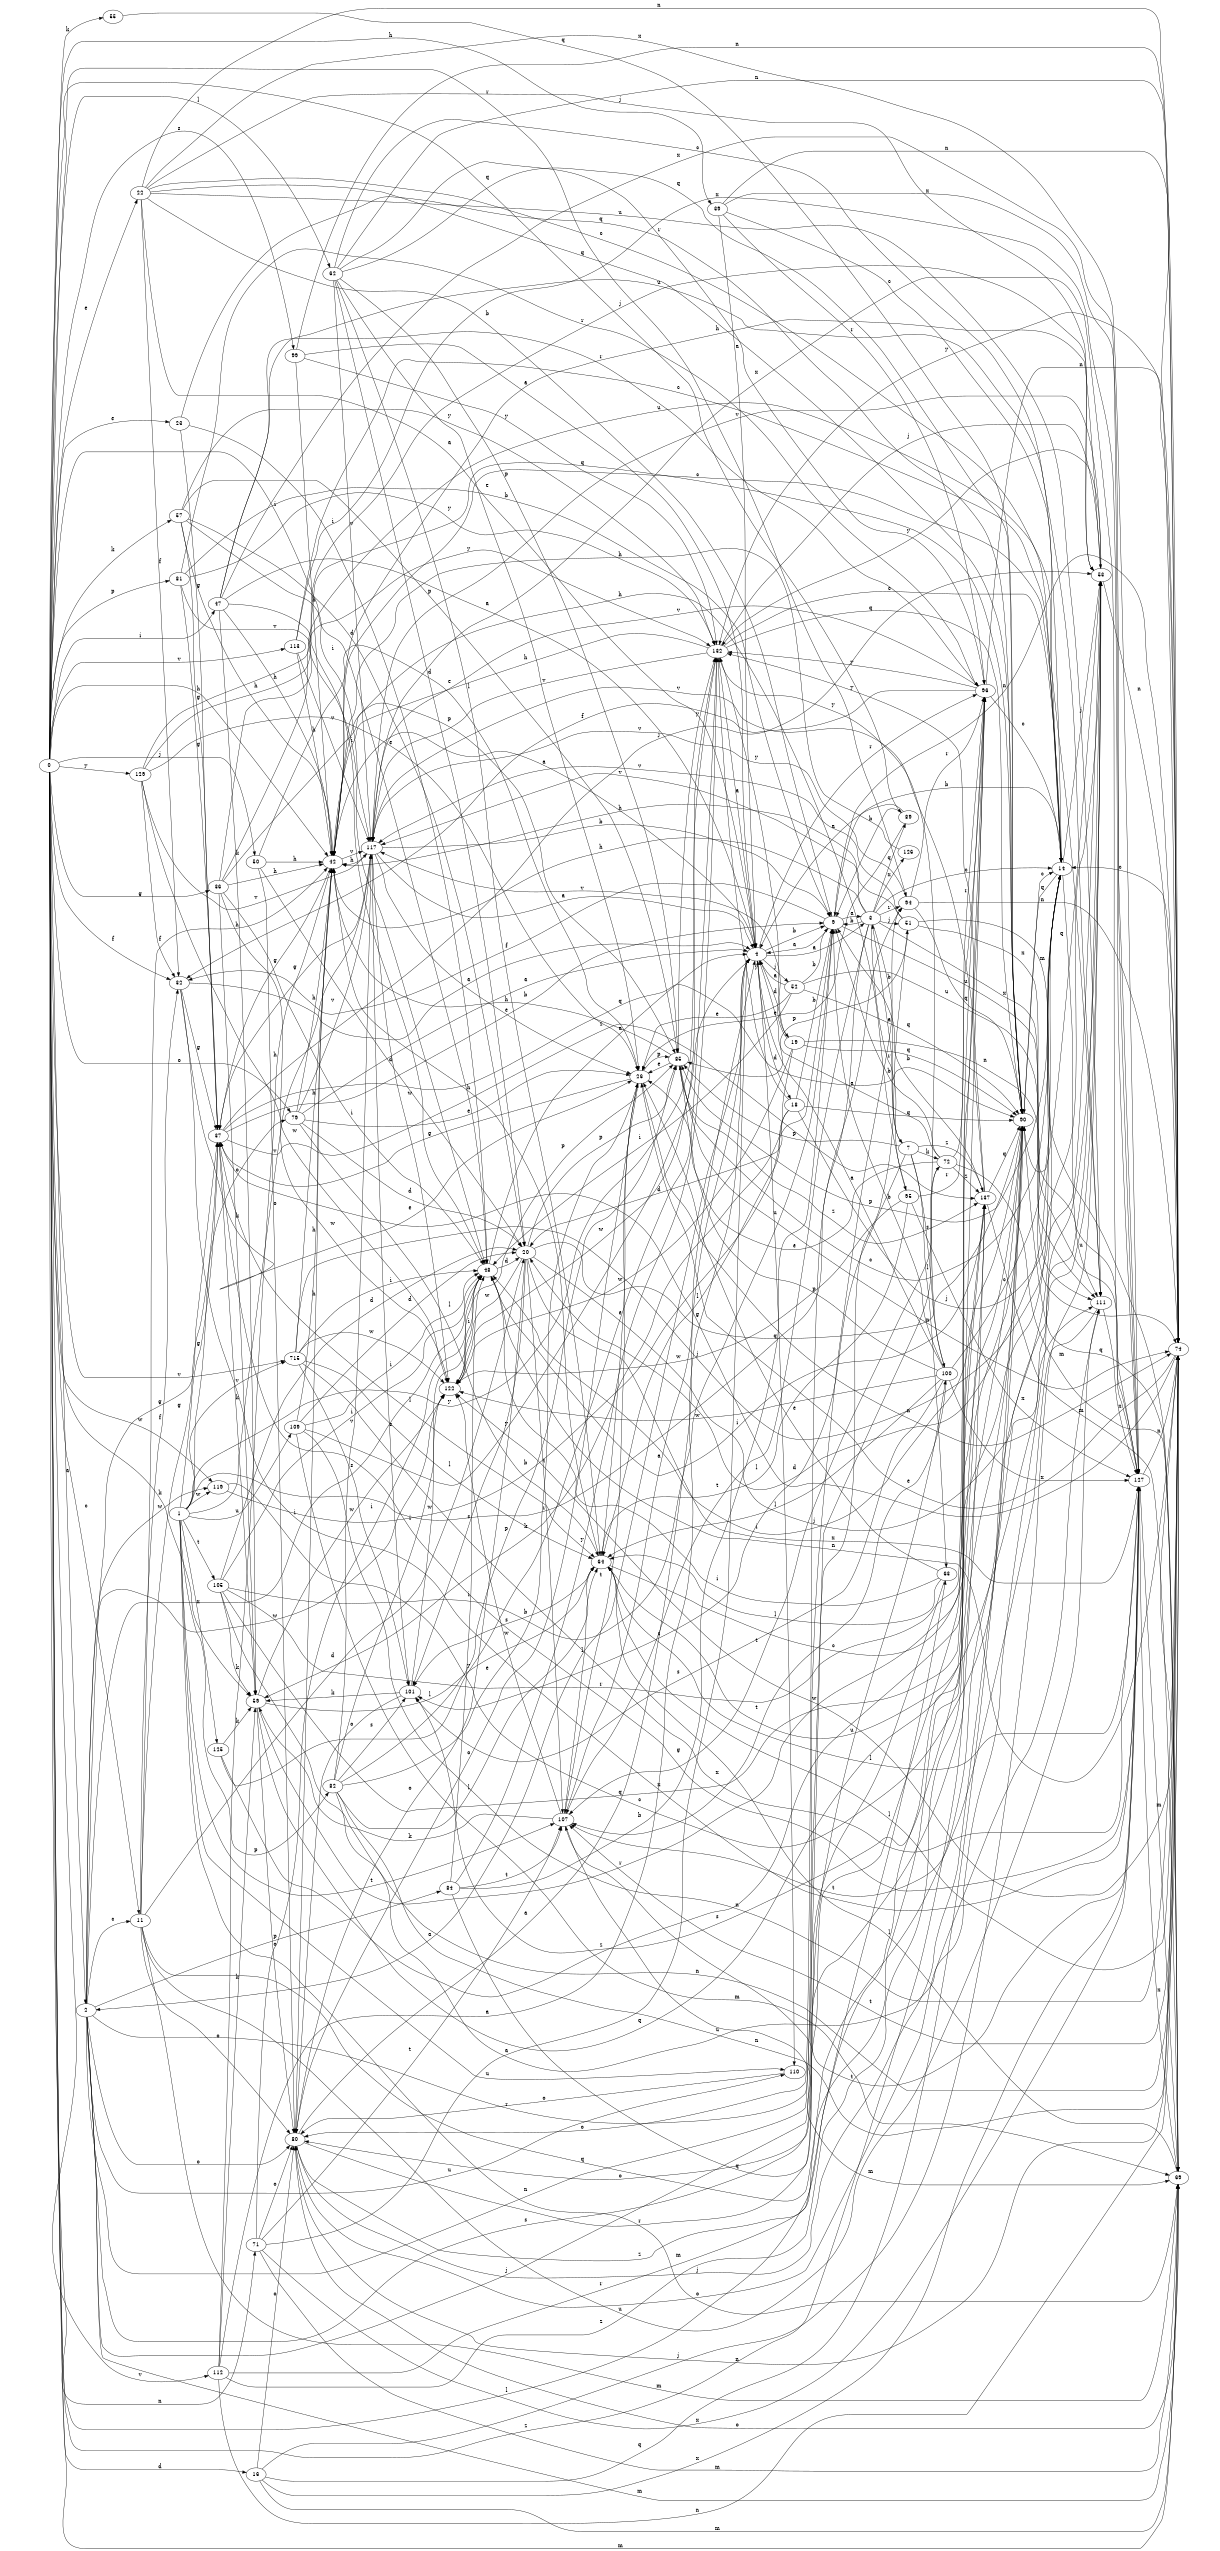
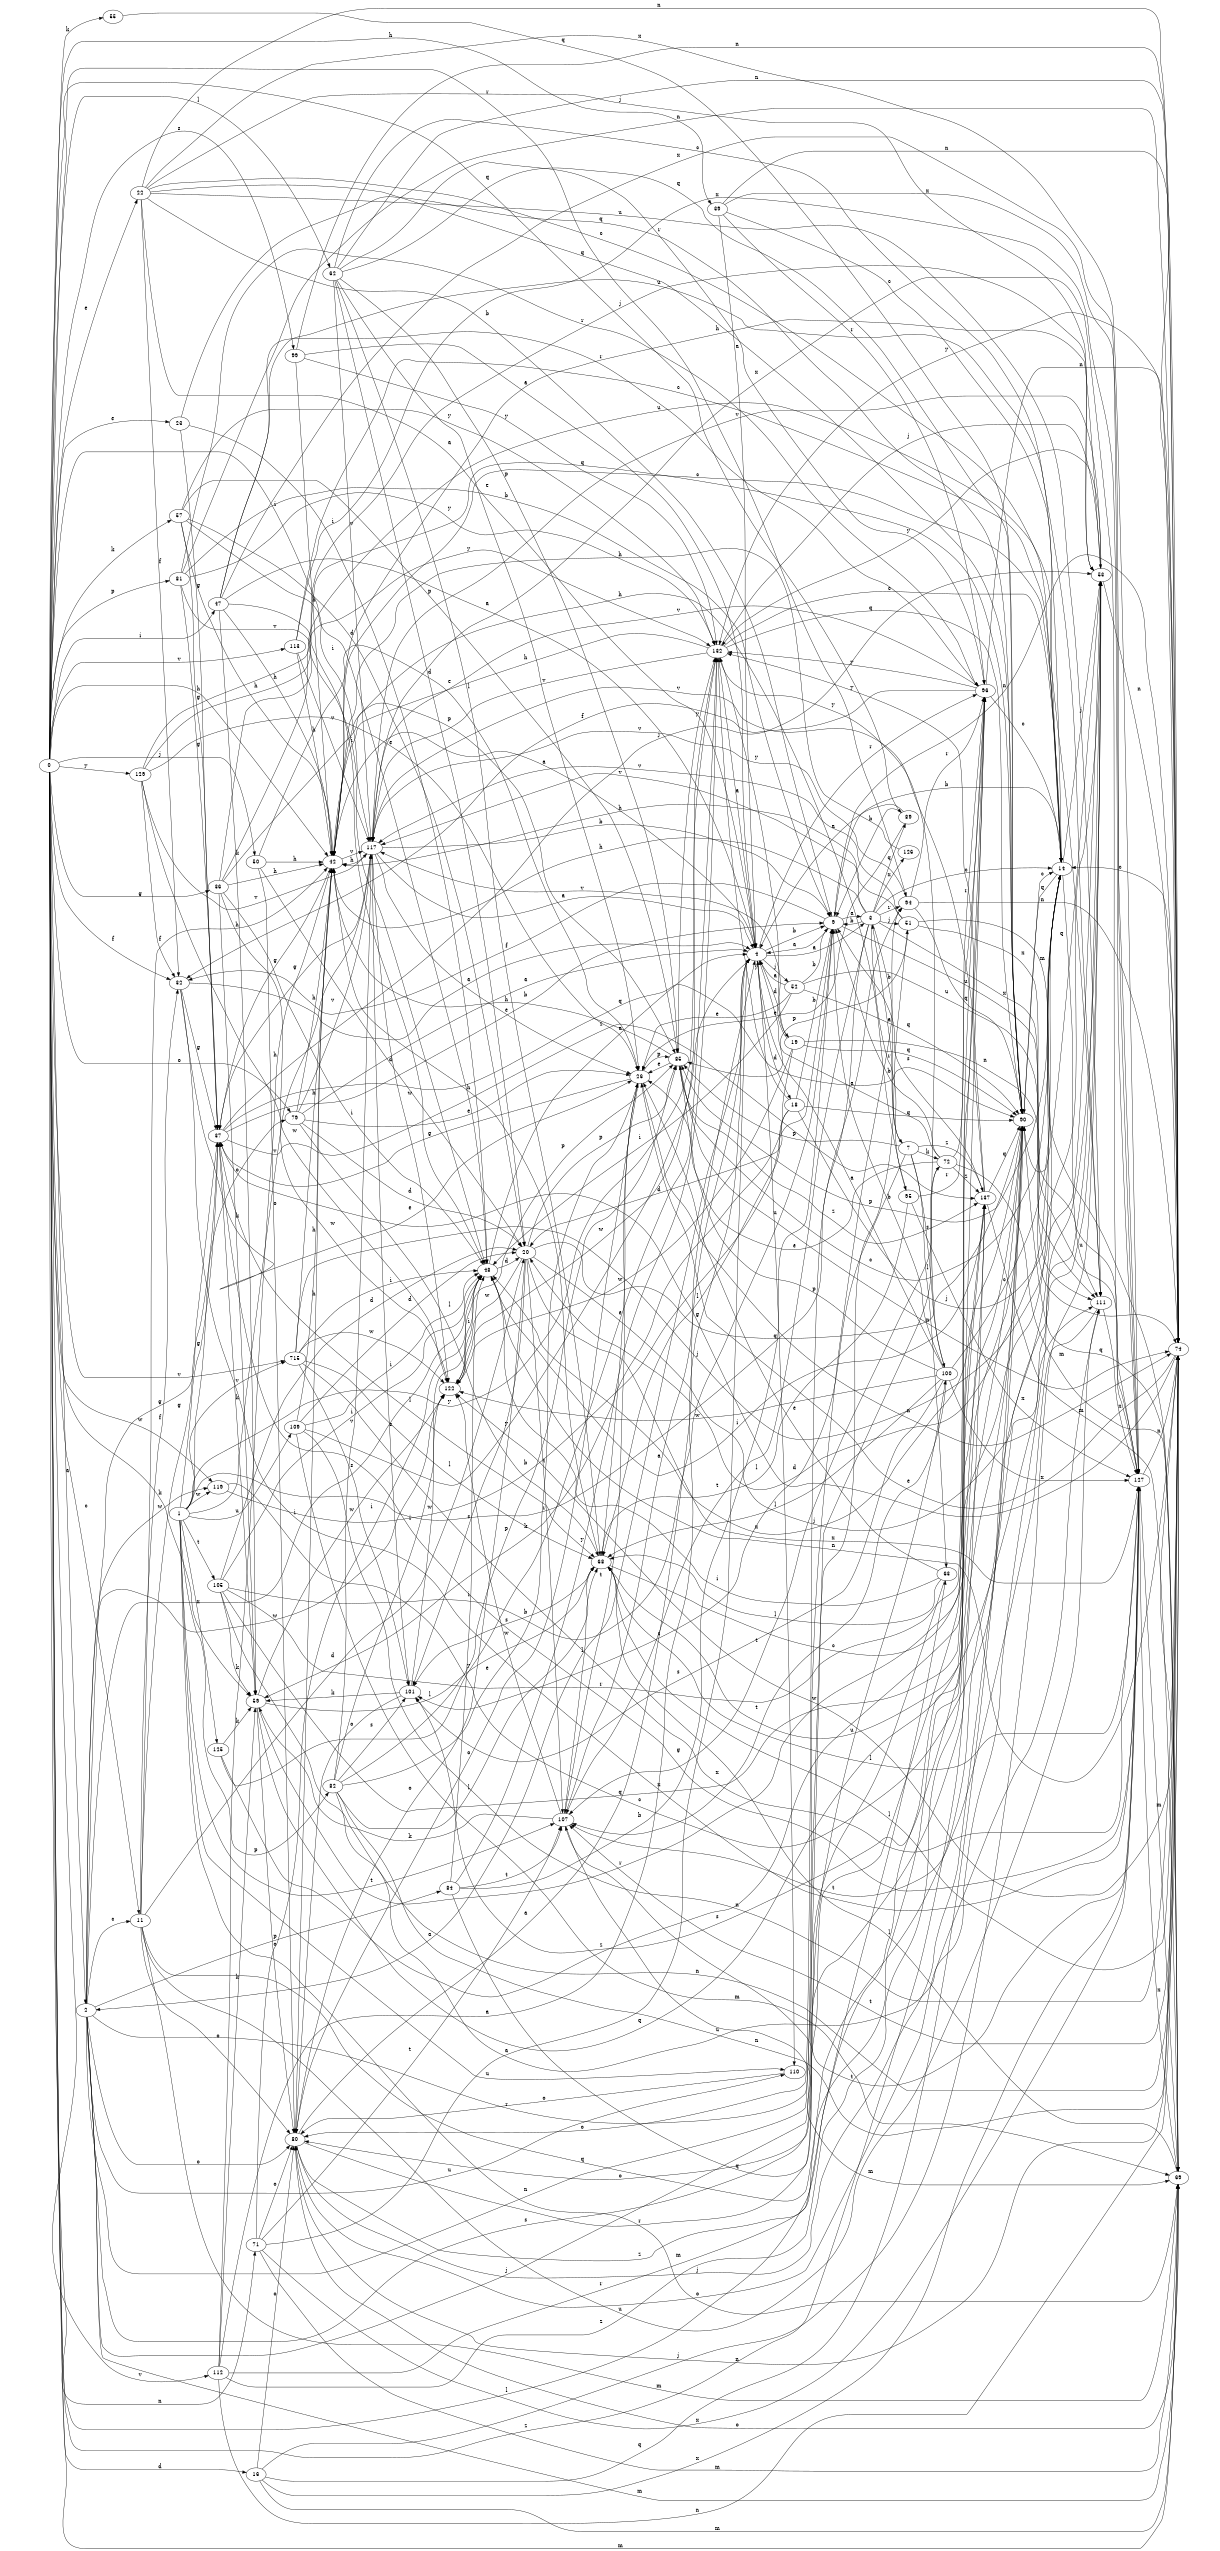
edge "81" -> "74": added, label "n"
edge "137" -> "9": label "b" -> "s"
edge "95" -> "122": removed, label "w"
edge "90" -> "48": label "i" -> "x"
node "64": label "64" -> "68"
